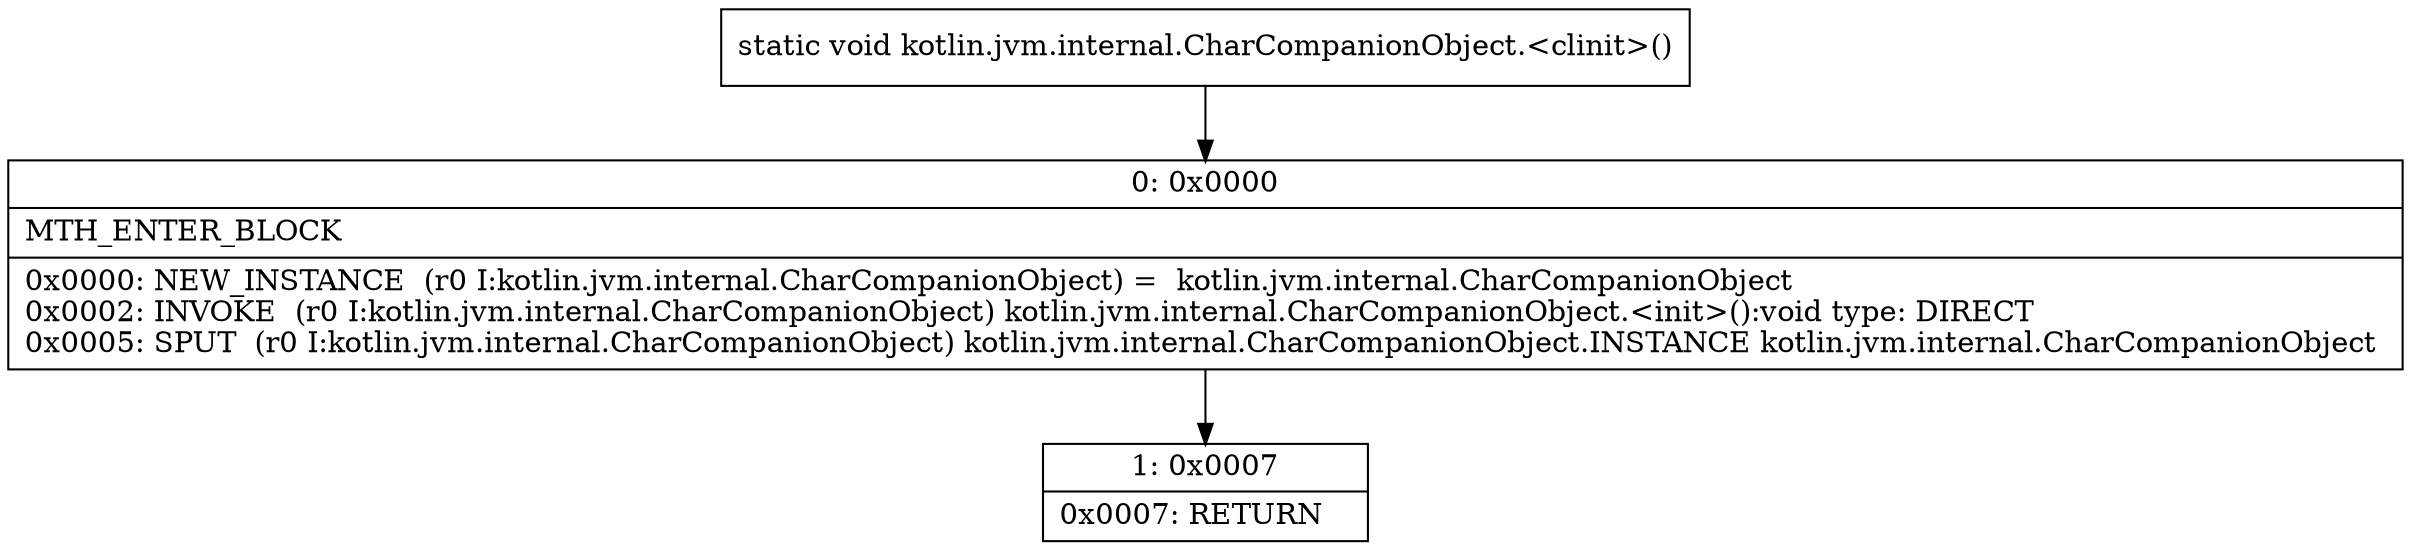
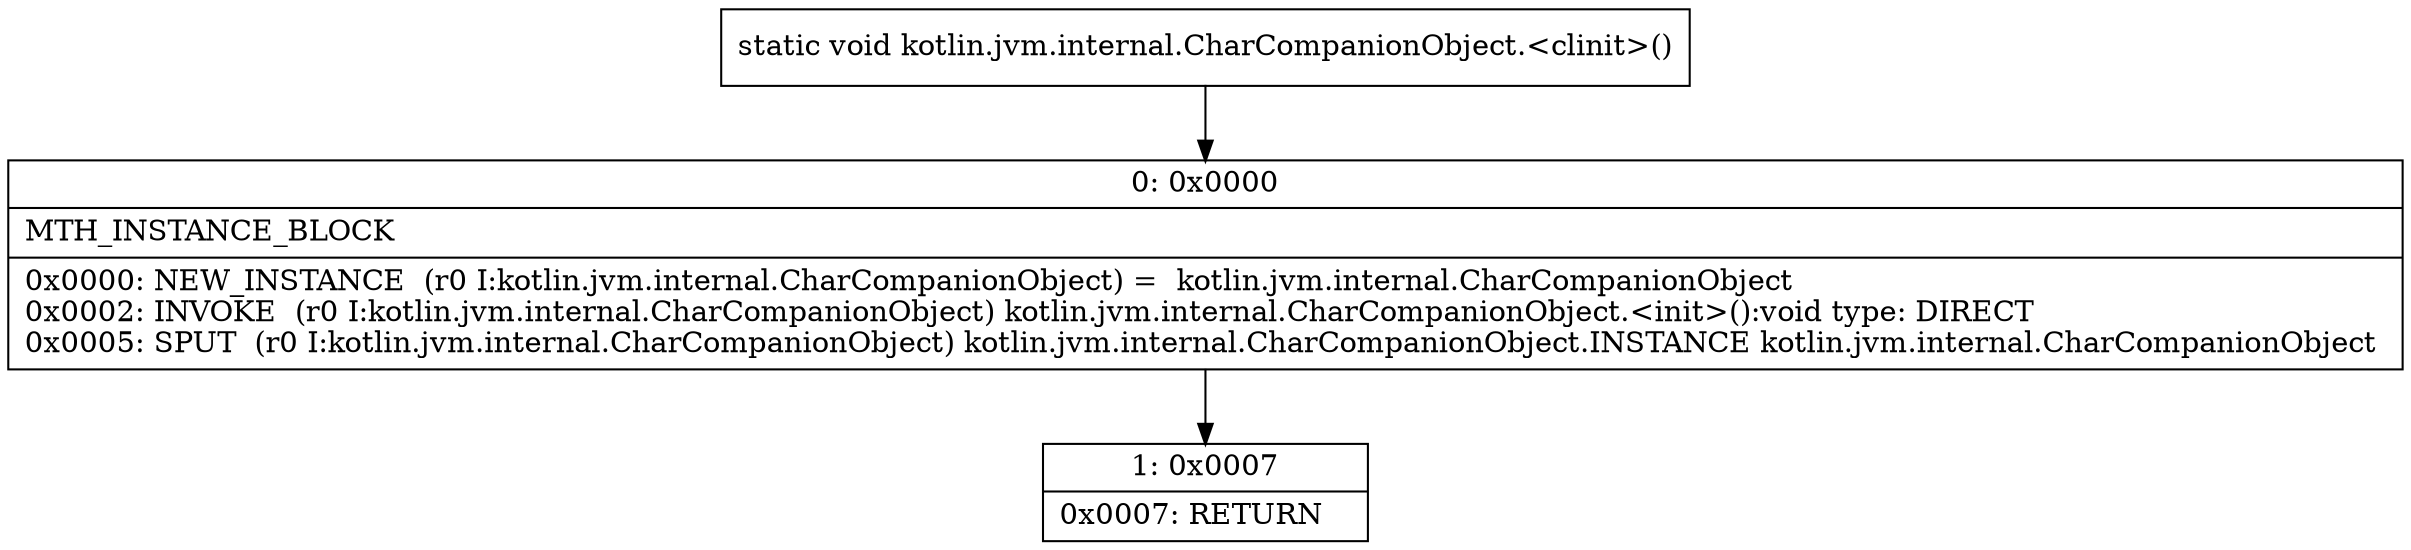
node "0: 0x0000": text "MTH_ENTER_BLOCK" -> "MTH_INSTANCE_BLOCK"
